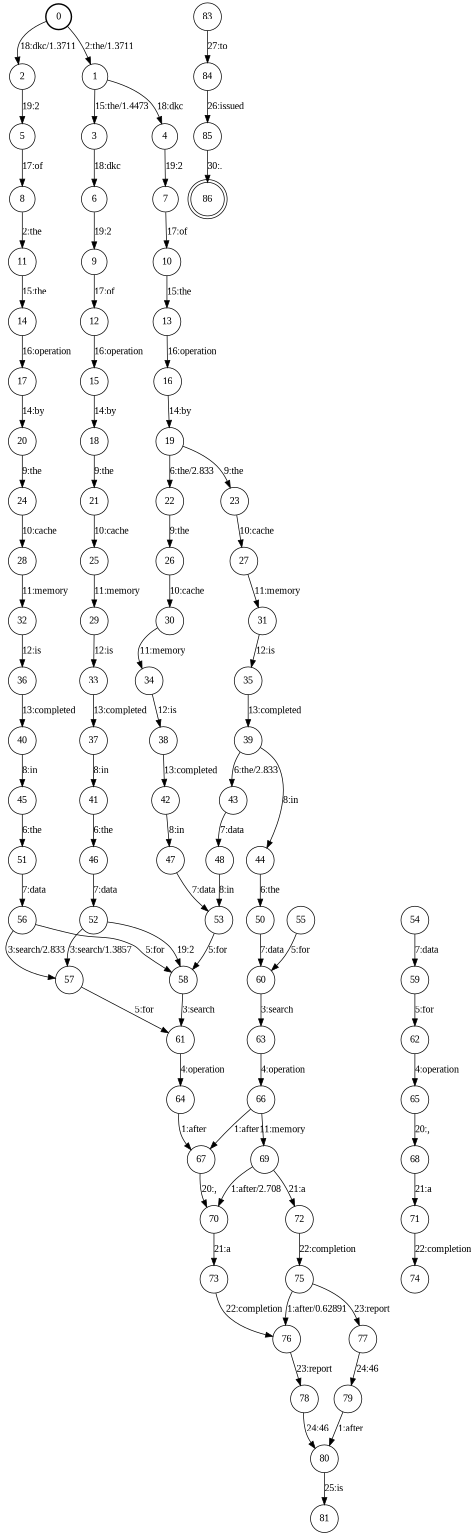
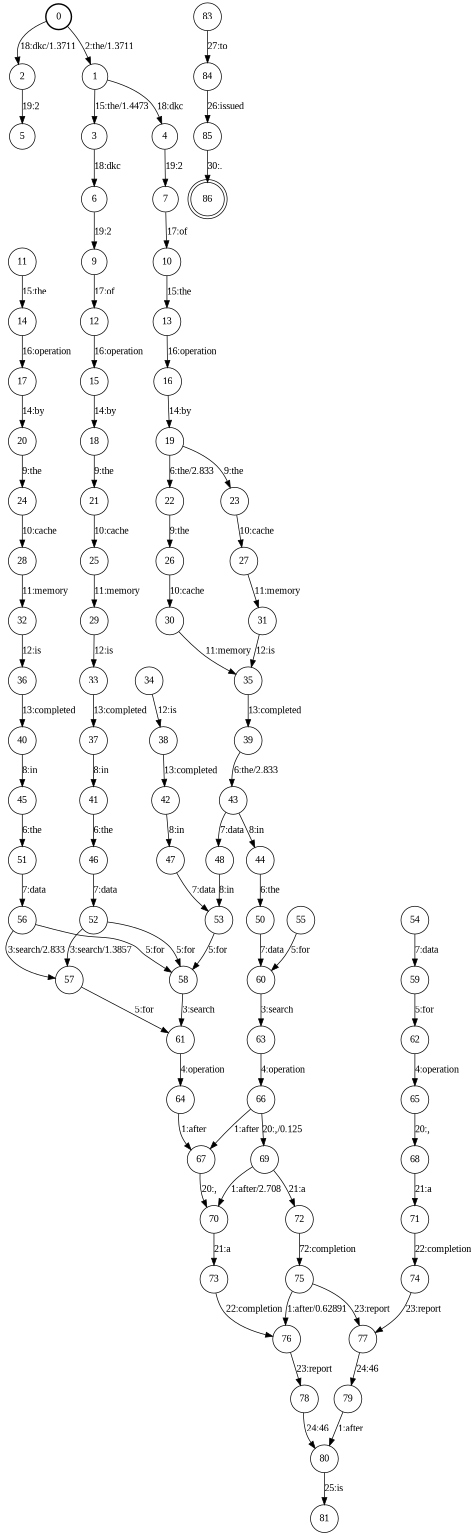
node "8": removed
edge "30" -> "34": now "30" -> "35"
edge "39" -> "44": now "43" -> "44"
edge "52" -> "58": label "19:2" -> "5:for"
edge "66" -> "69": label "11:memory" -> "20:,/0.125"
edge "72" -> "75": label "22:completion" -> "72:completion"
edge "74" -> "77": added, label "23:report"
